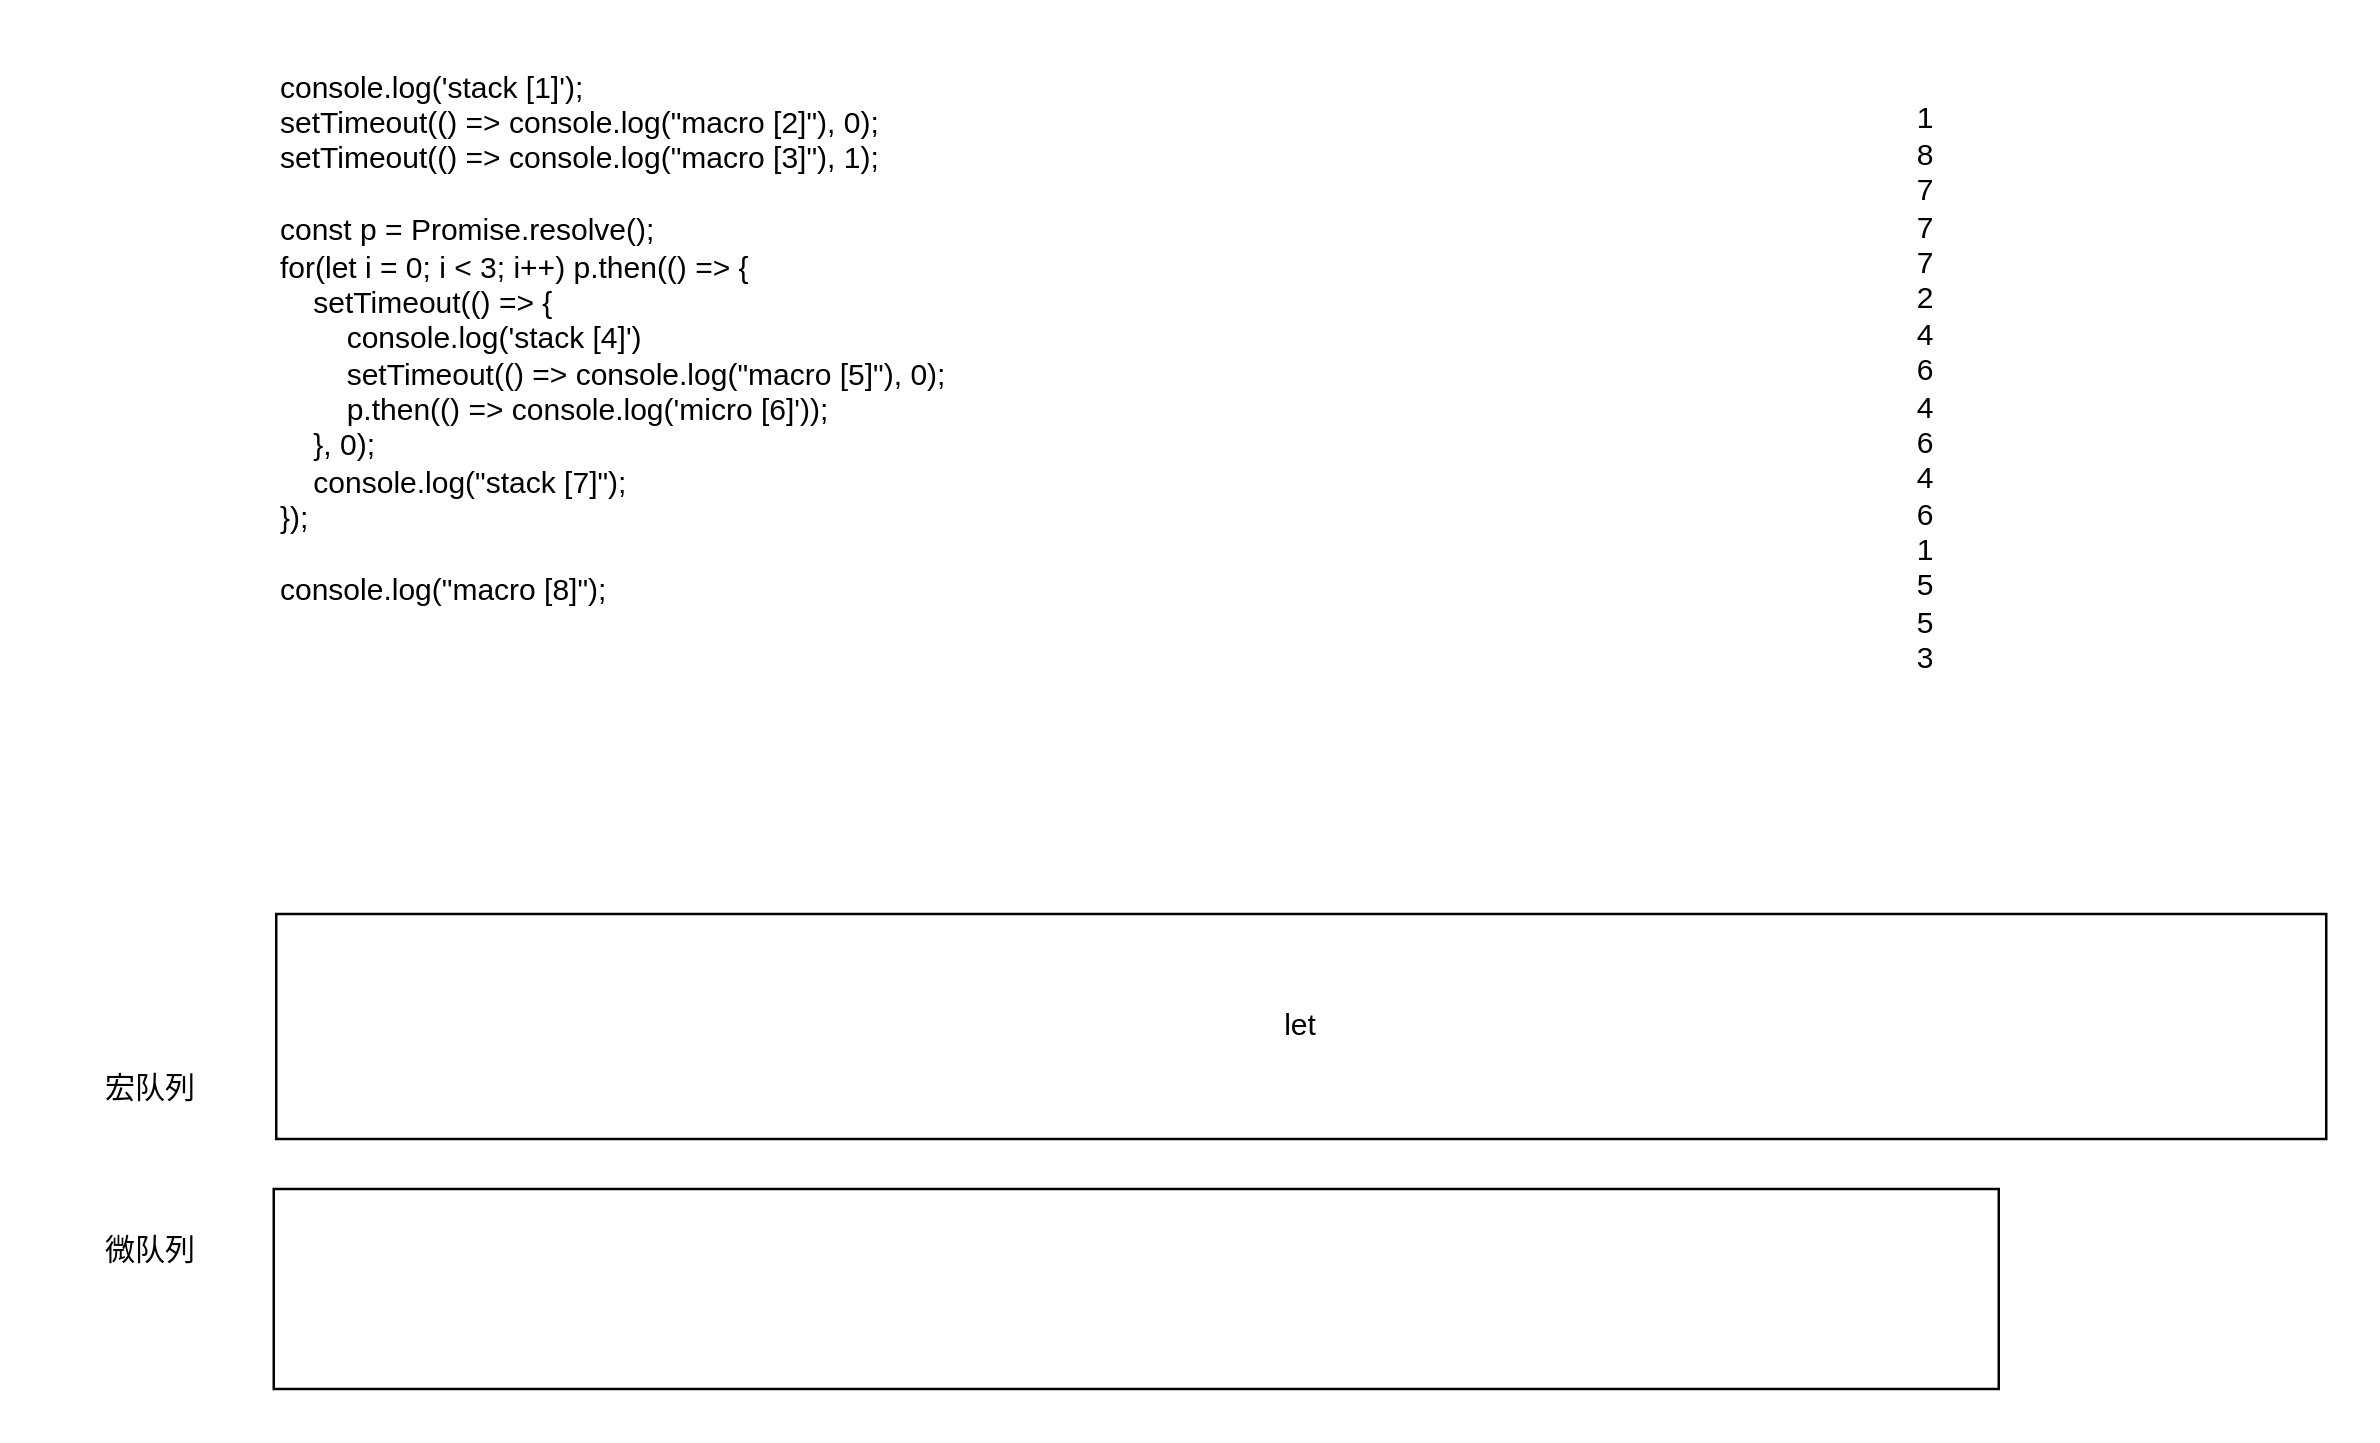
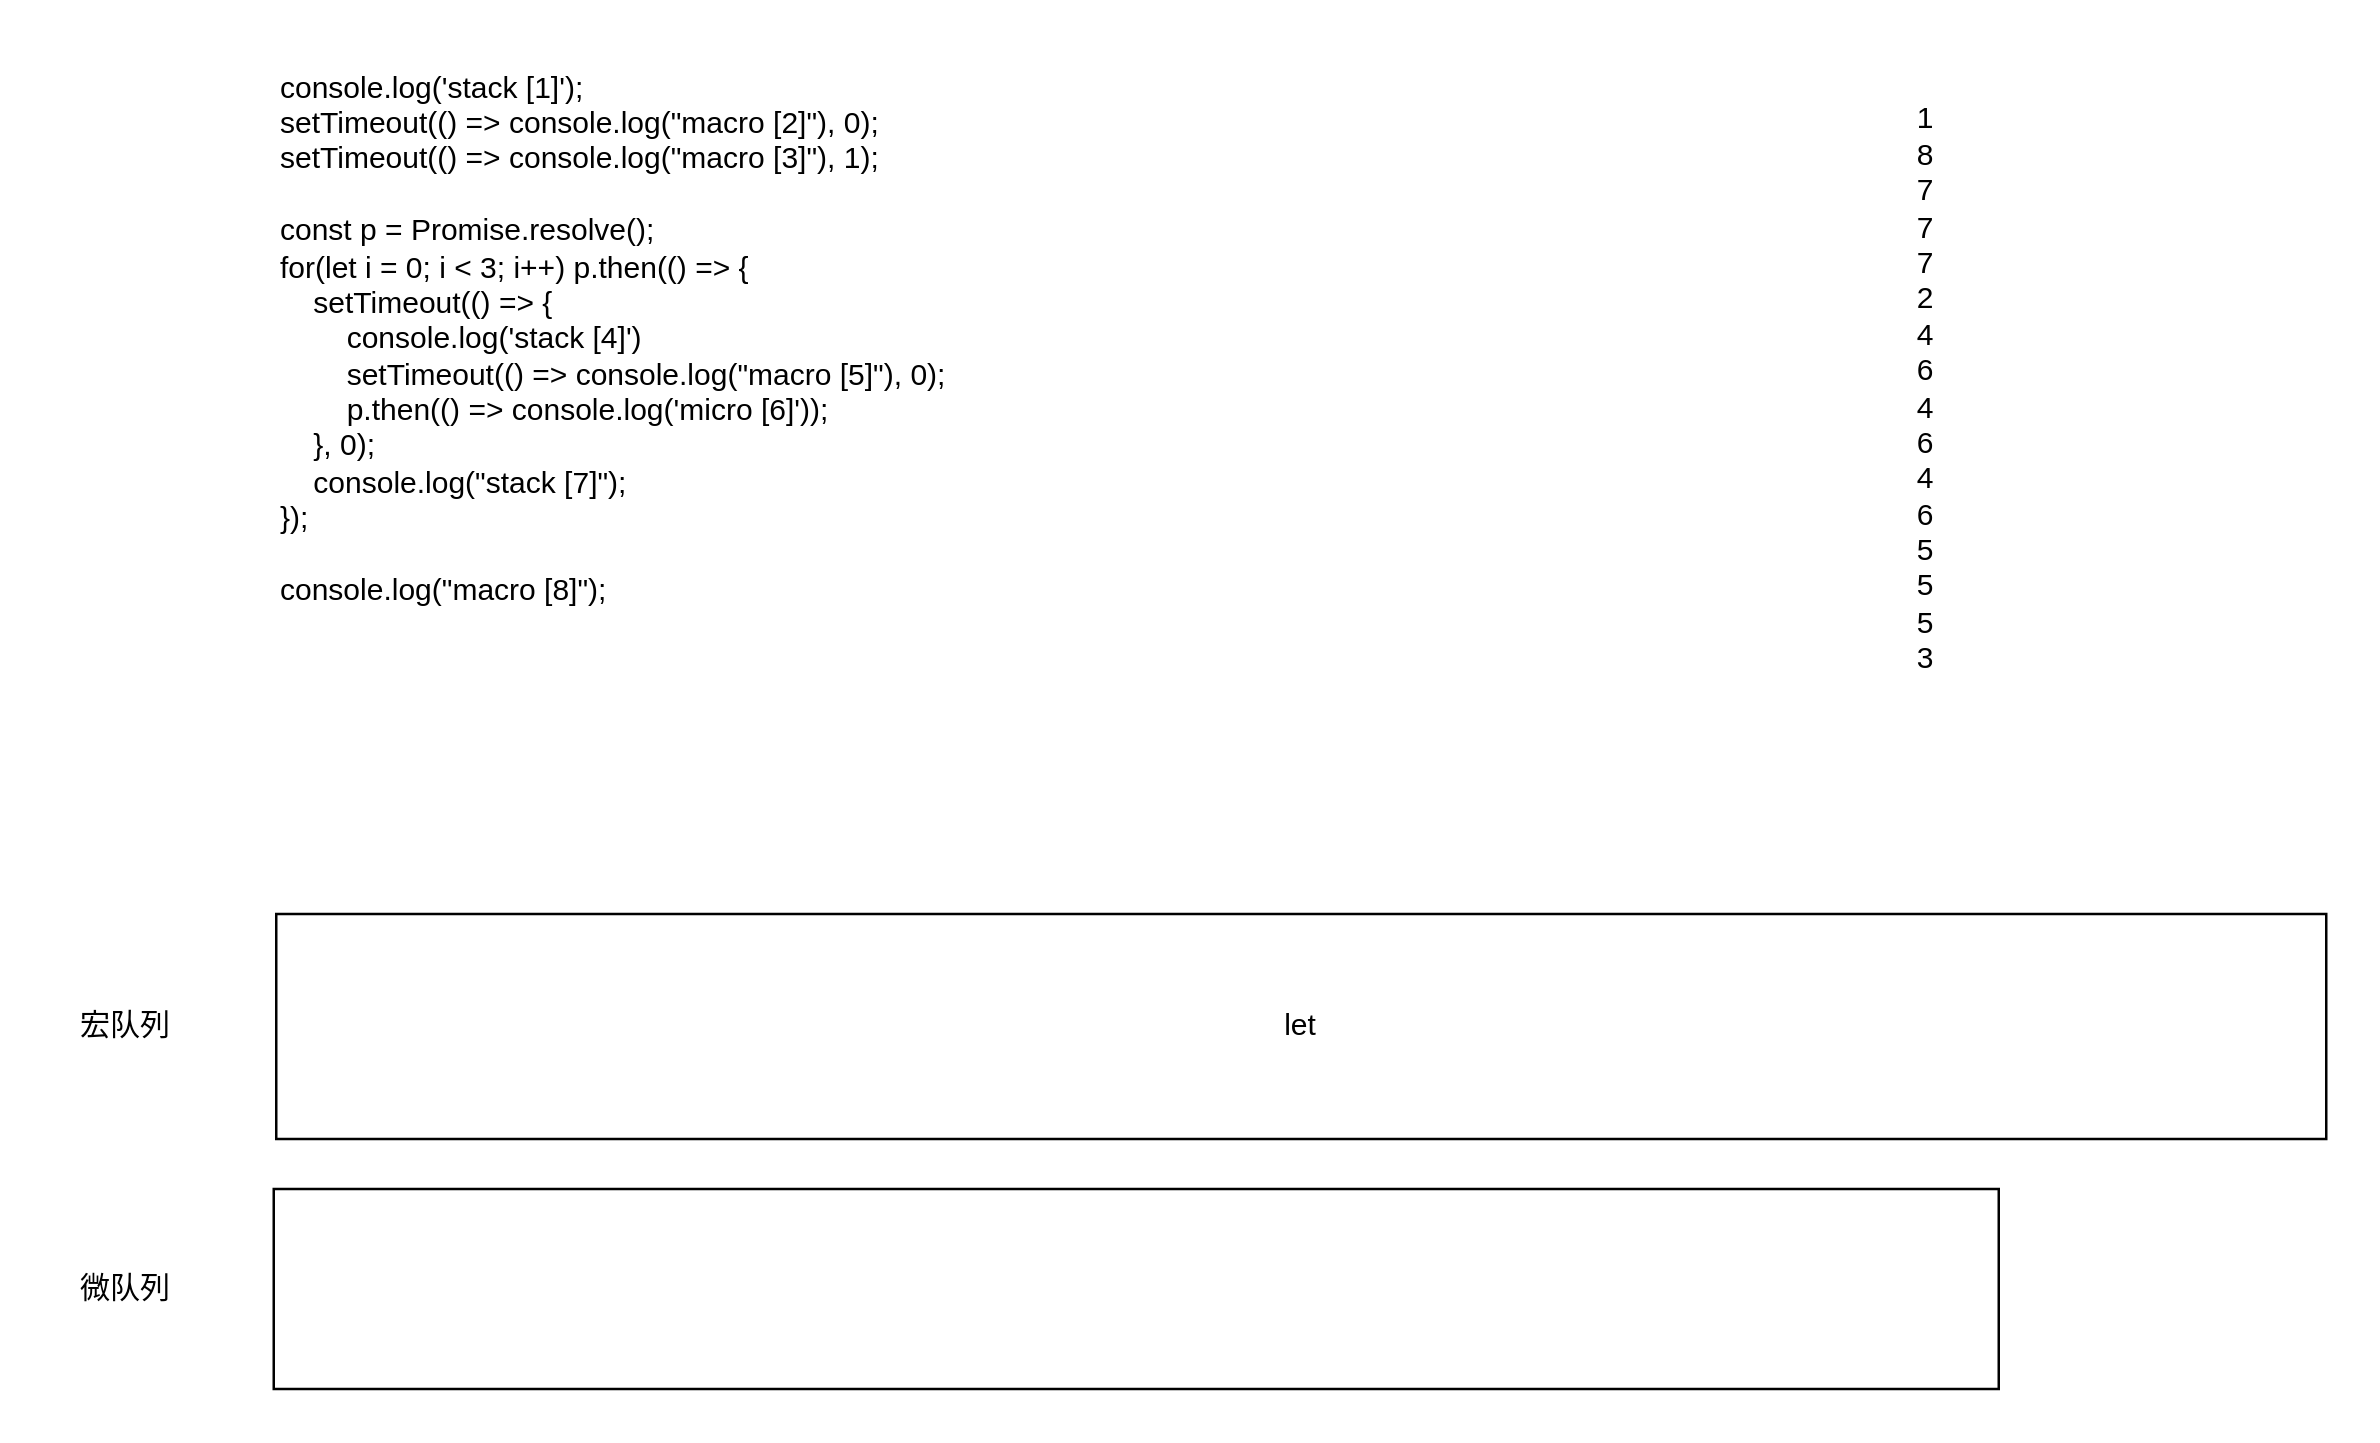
node "1 8 7 7 7 2 4 6 4 6 4 6 1 5 5 3": label "1 8 7 7 7 2 4 6 4 6 4 6 1 5 5 3" -> "1 8 7 7 7 2 4 6 4 6 4 6 5 5 5 3"
node "宏队列": moved (151, 1089) -> (126, 1026)
node "微队列": moved (151, 1251) -> (126, 1289)
